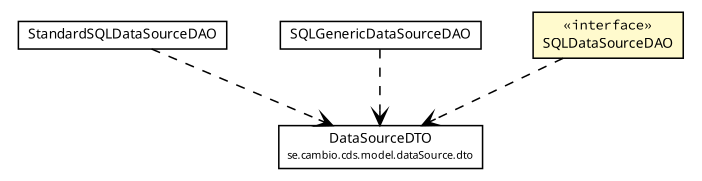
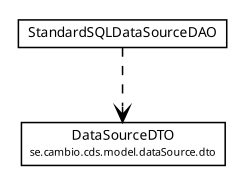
node "SQLGenericDataSourceDAO": removed
node "SQLDataSourceDAO": removed
